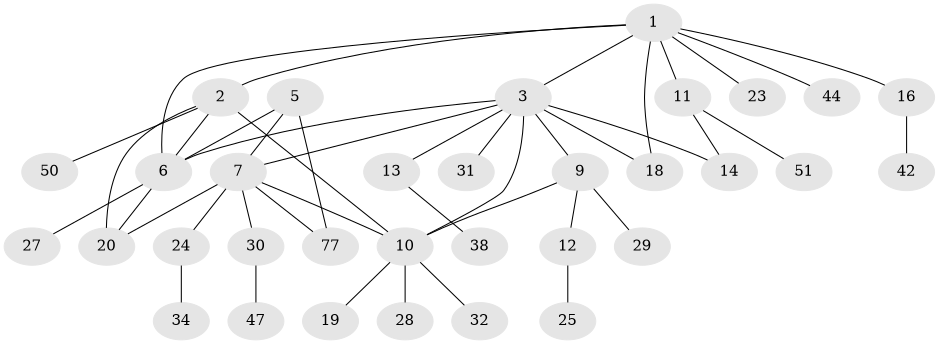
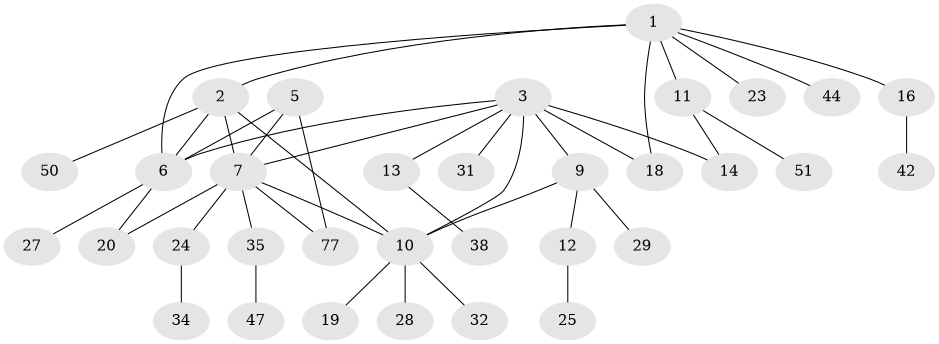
edge "1" -- "3": removed
edge "2" -- "20": now "2" -- "7"
node "30": label "30" -> "35"
